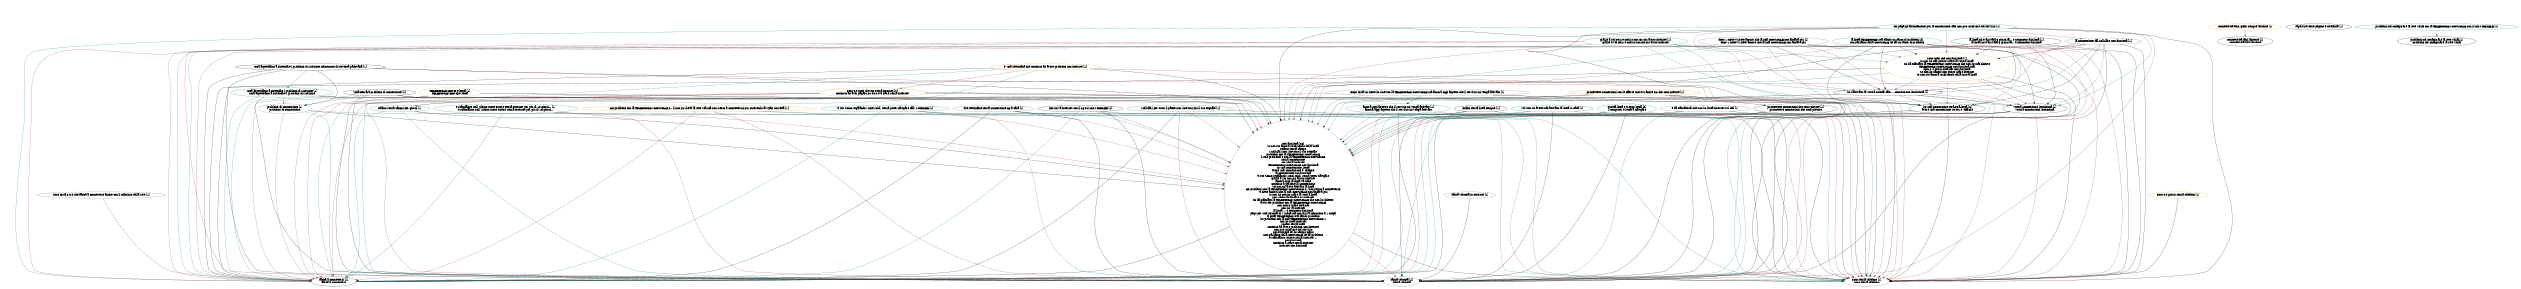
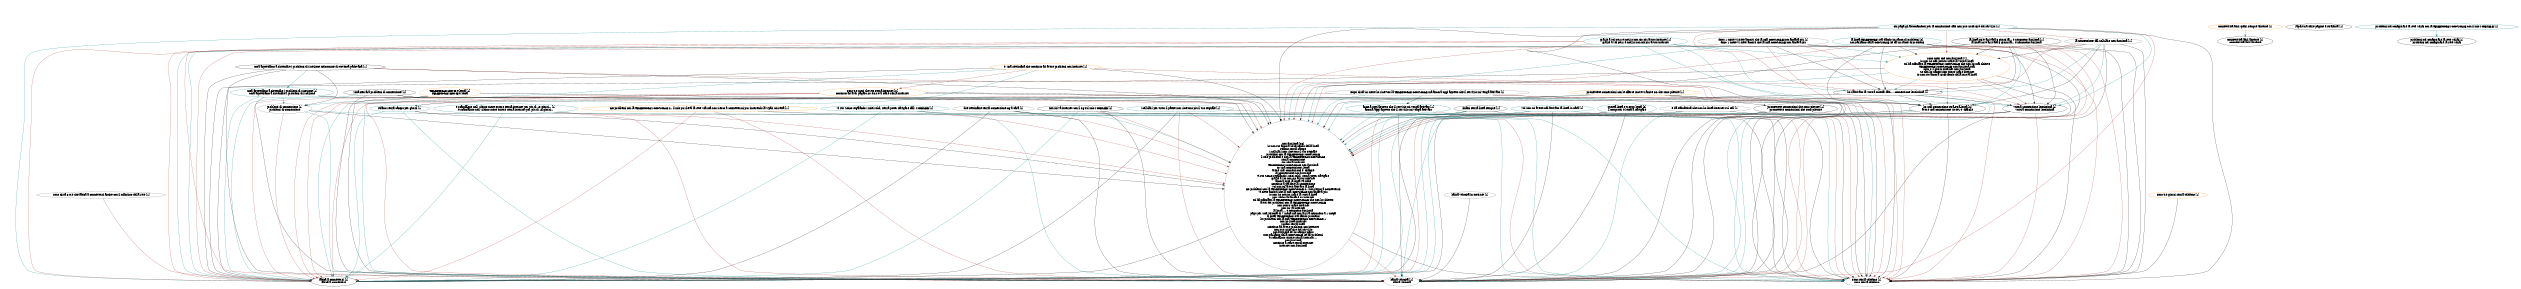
edge "zona Ferrara problemi di connessione [1]" -> "problemi di connessione [1] problemi di connessione": now "TELEFONIAX HOME e lenta [1] TELEFONIAX HOME e lenta" -> "problemi di connessione [1] problemi di connessione"
